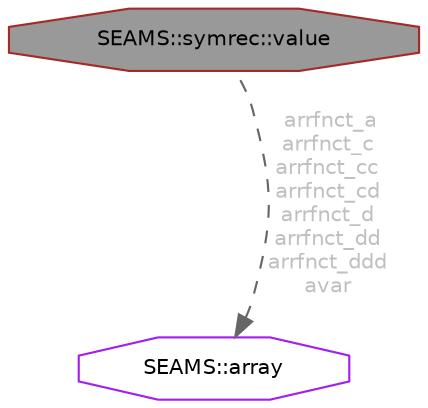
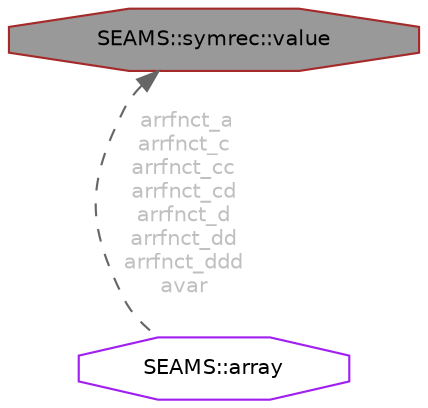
edge "SEAMS::symrec::value" -> "SEAMS::array": reversed
